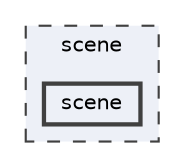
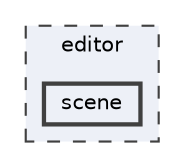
cluster "scene": label "scene" -> "editor"
